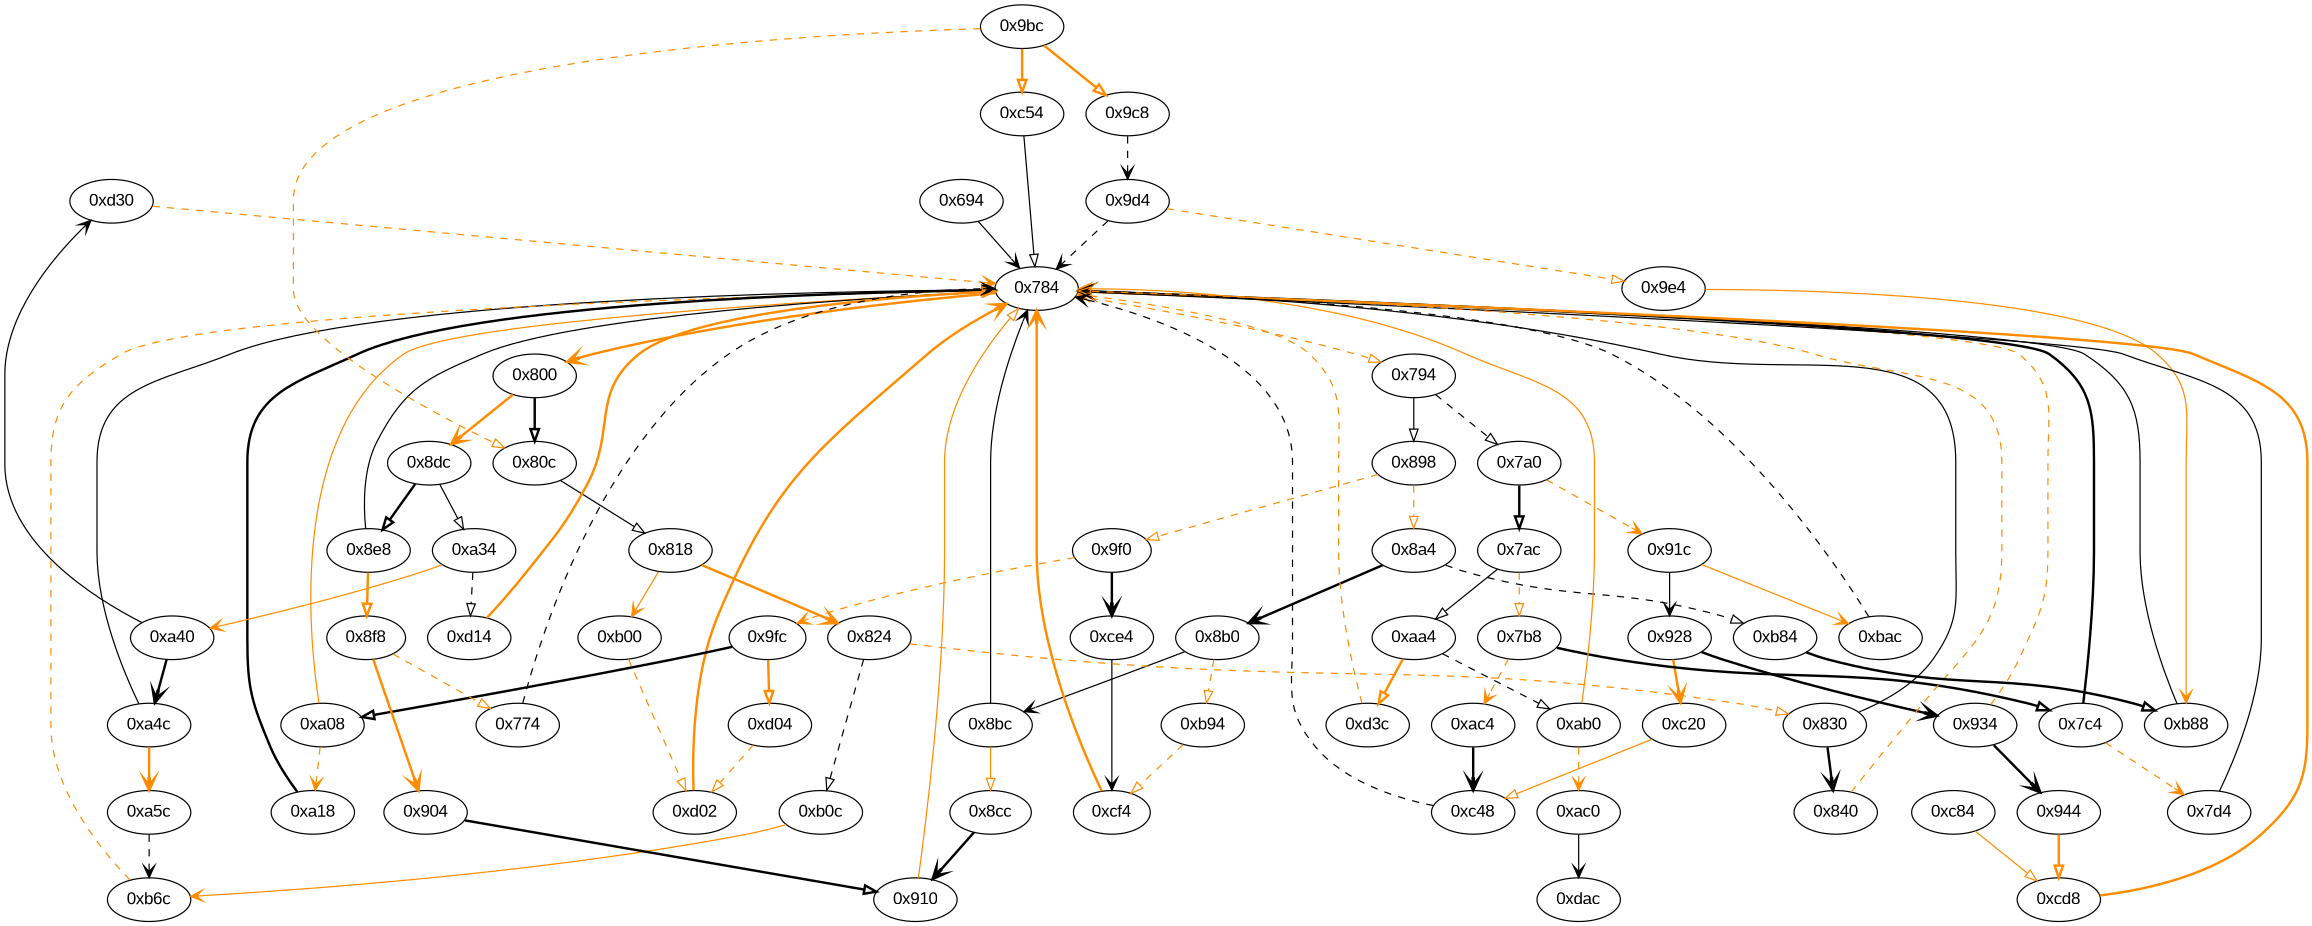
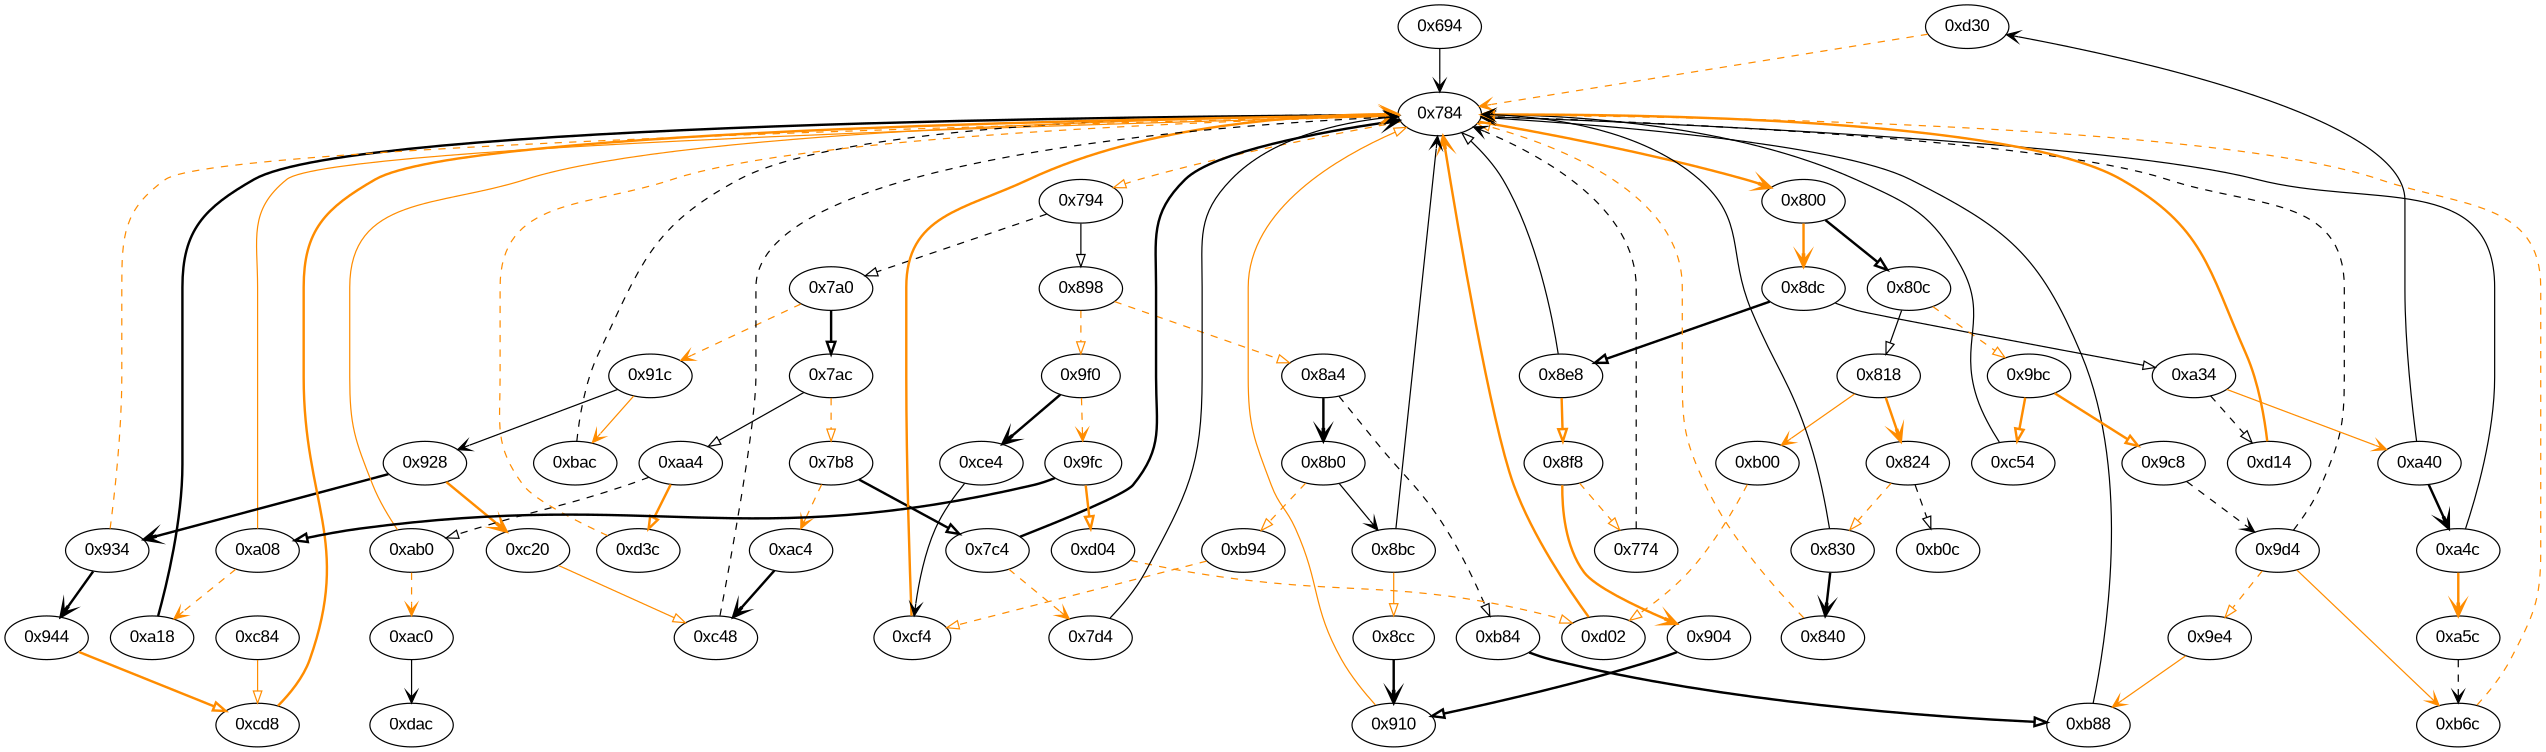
edge "0x9bc" -> "0x80c": reversed
edge "0xb0c" -> "0xb6c": now "0x9d4" -> "0xb6c"
